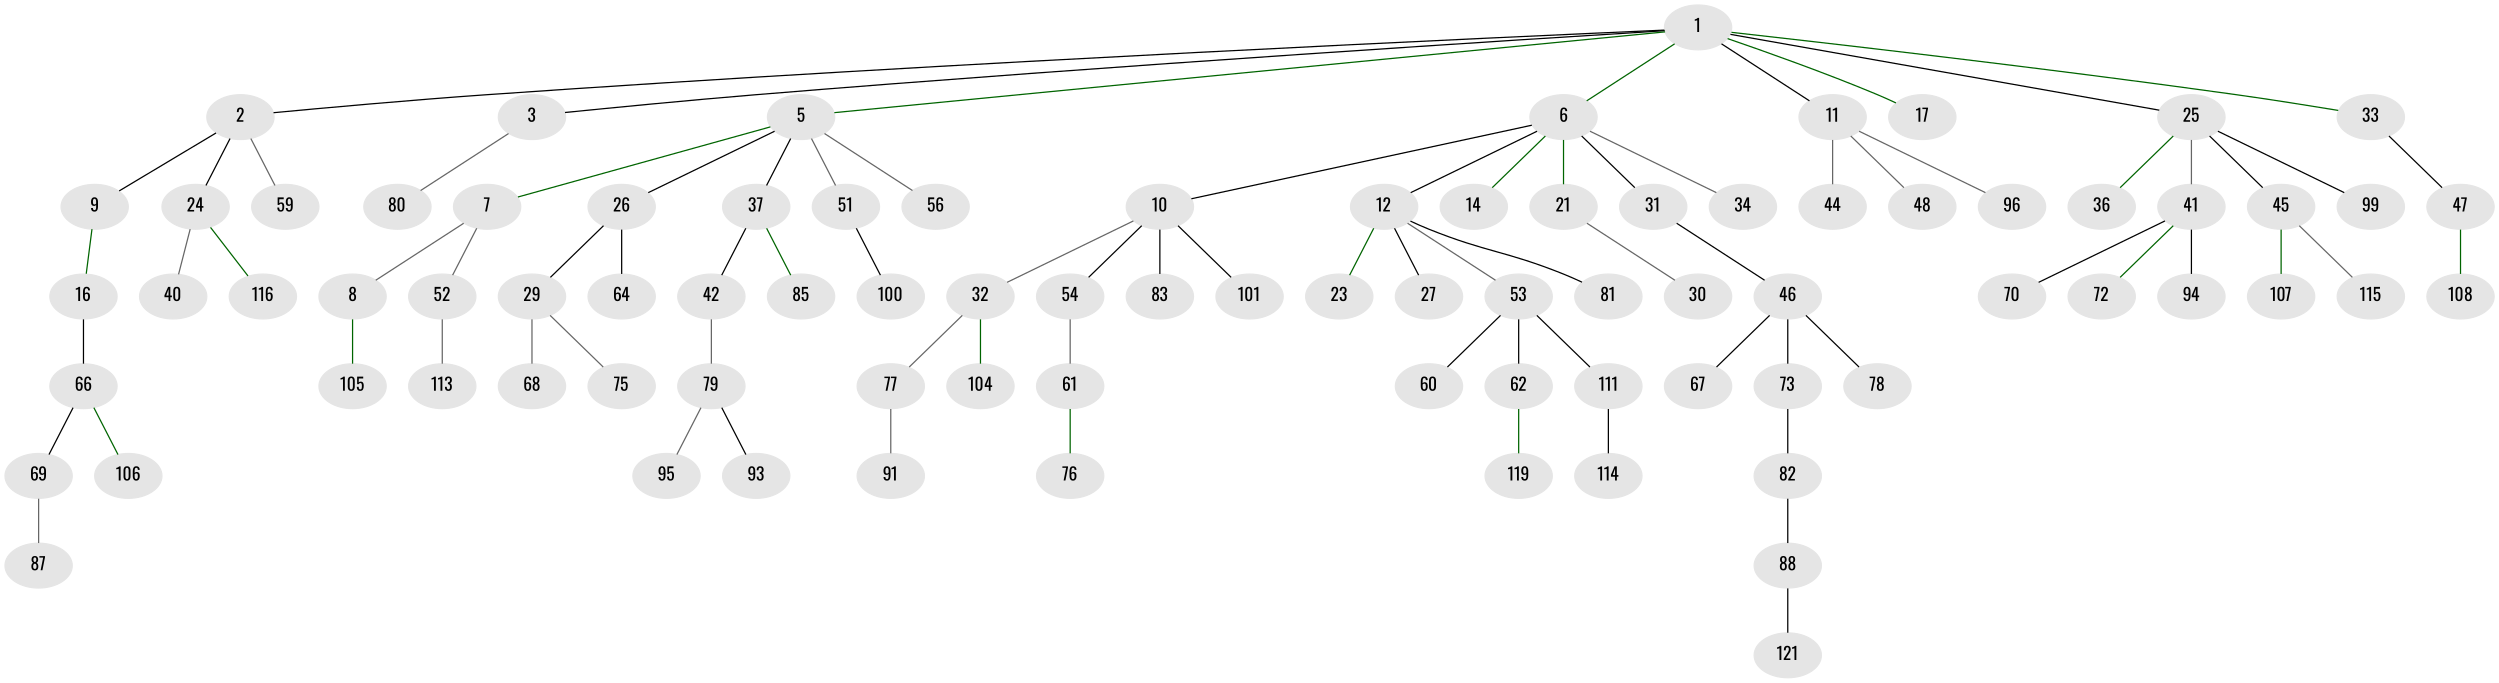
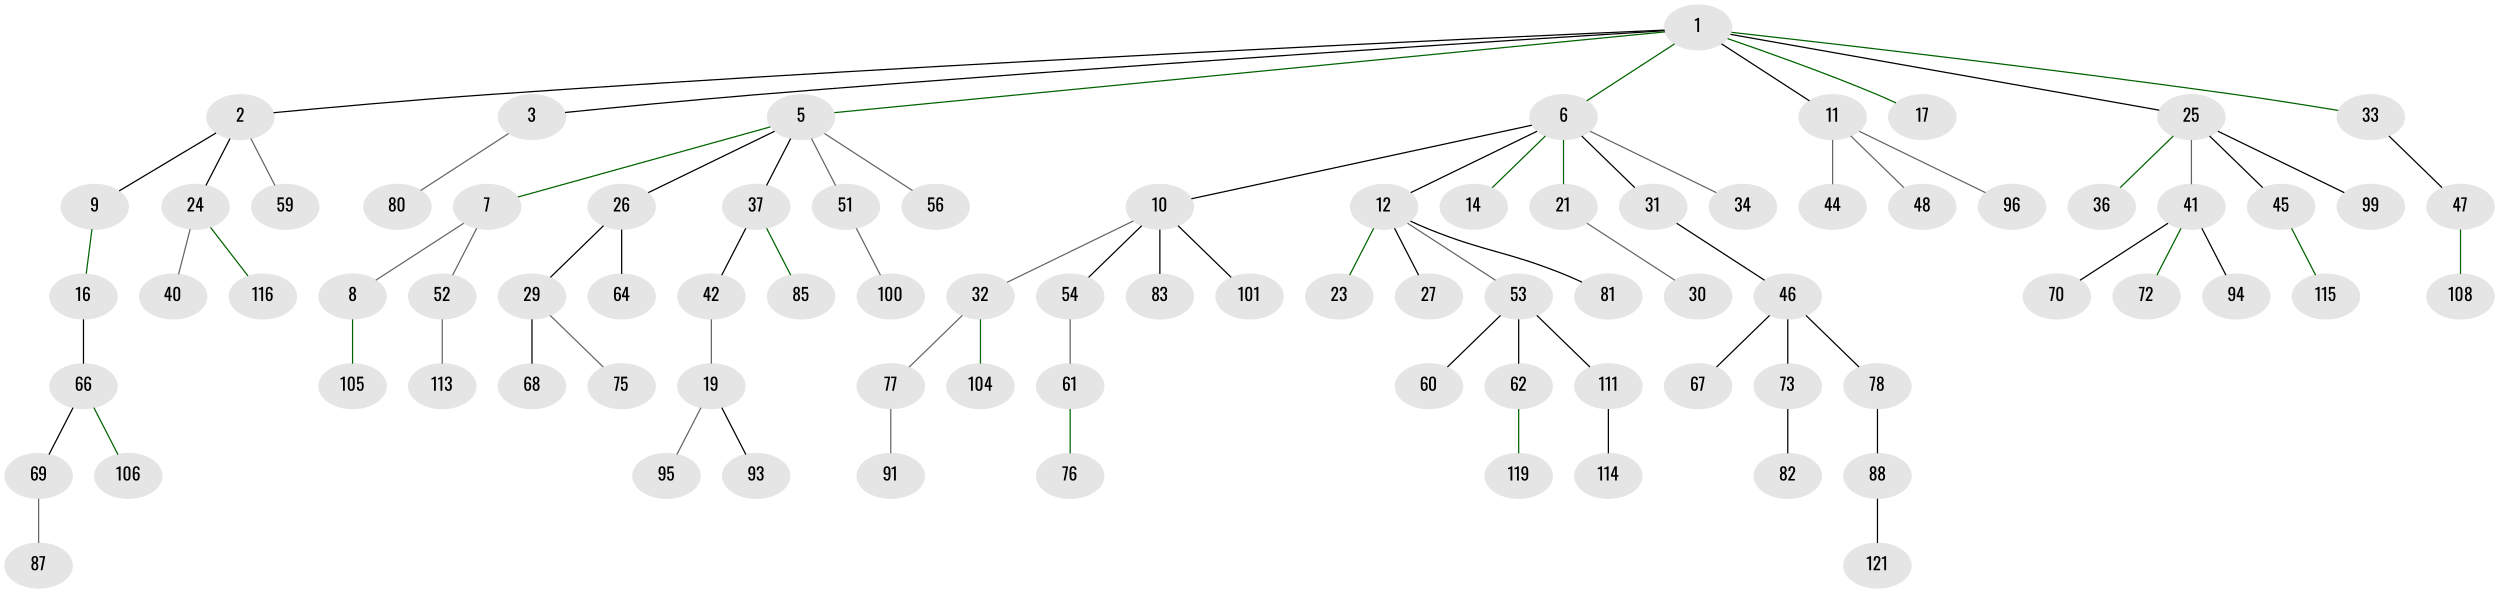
edge "51" -- "100": color black -> gray40
edge "45" -- "115": color gray40 -> darkgreen
node "107": removed
edge "29" -- "68": color gray40 -> black
node "79": label "79" -> "19"
edge "82" -- "88": now "78" -- "88"
